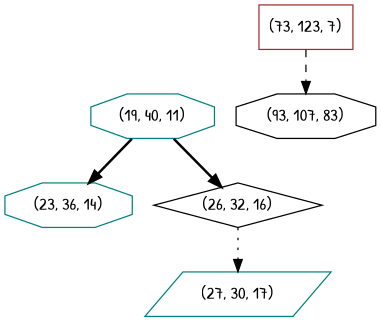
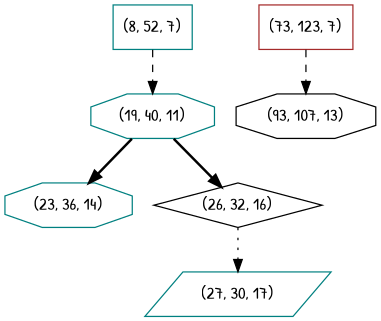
node "(8, 52, 7)": added
node "(93, 107, 83)": label "(93, 107, 83)" -> "(93, 107, 13)"
